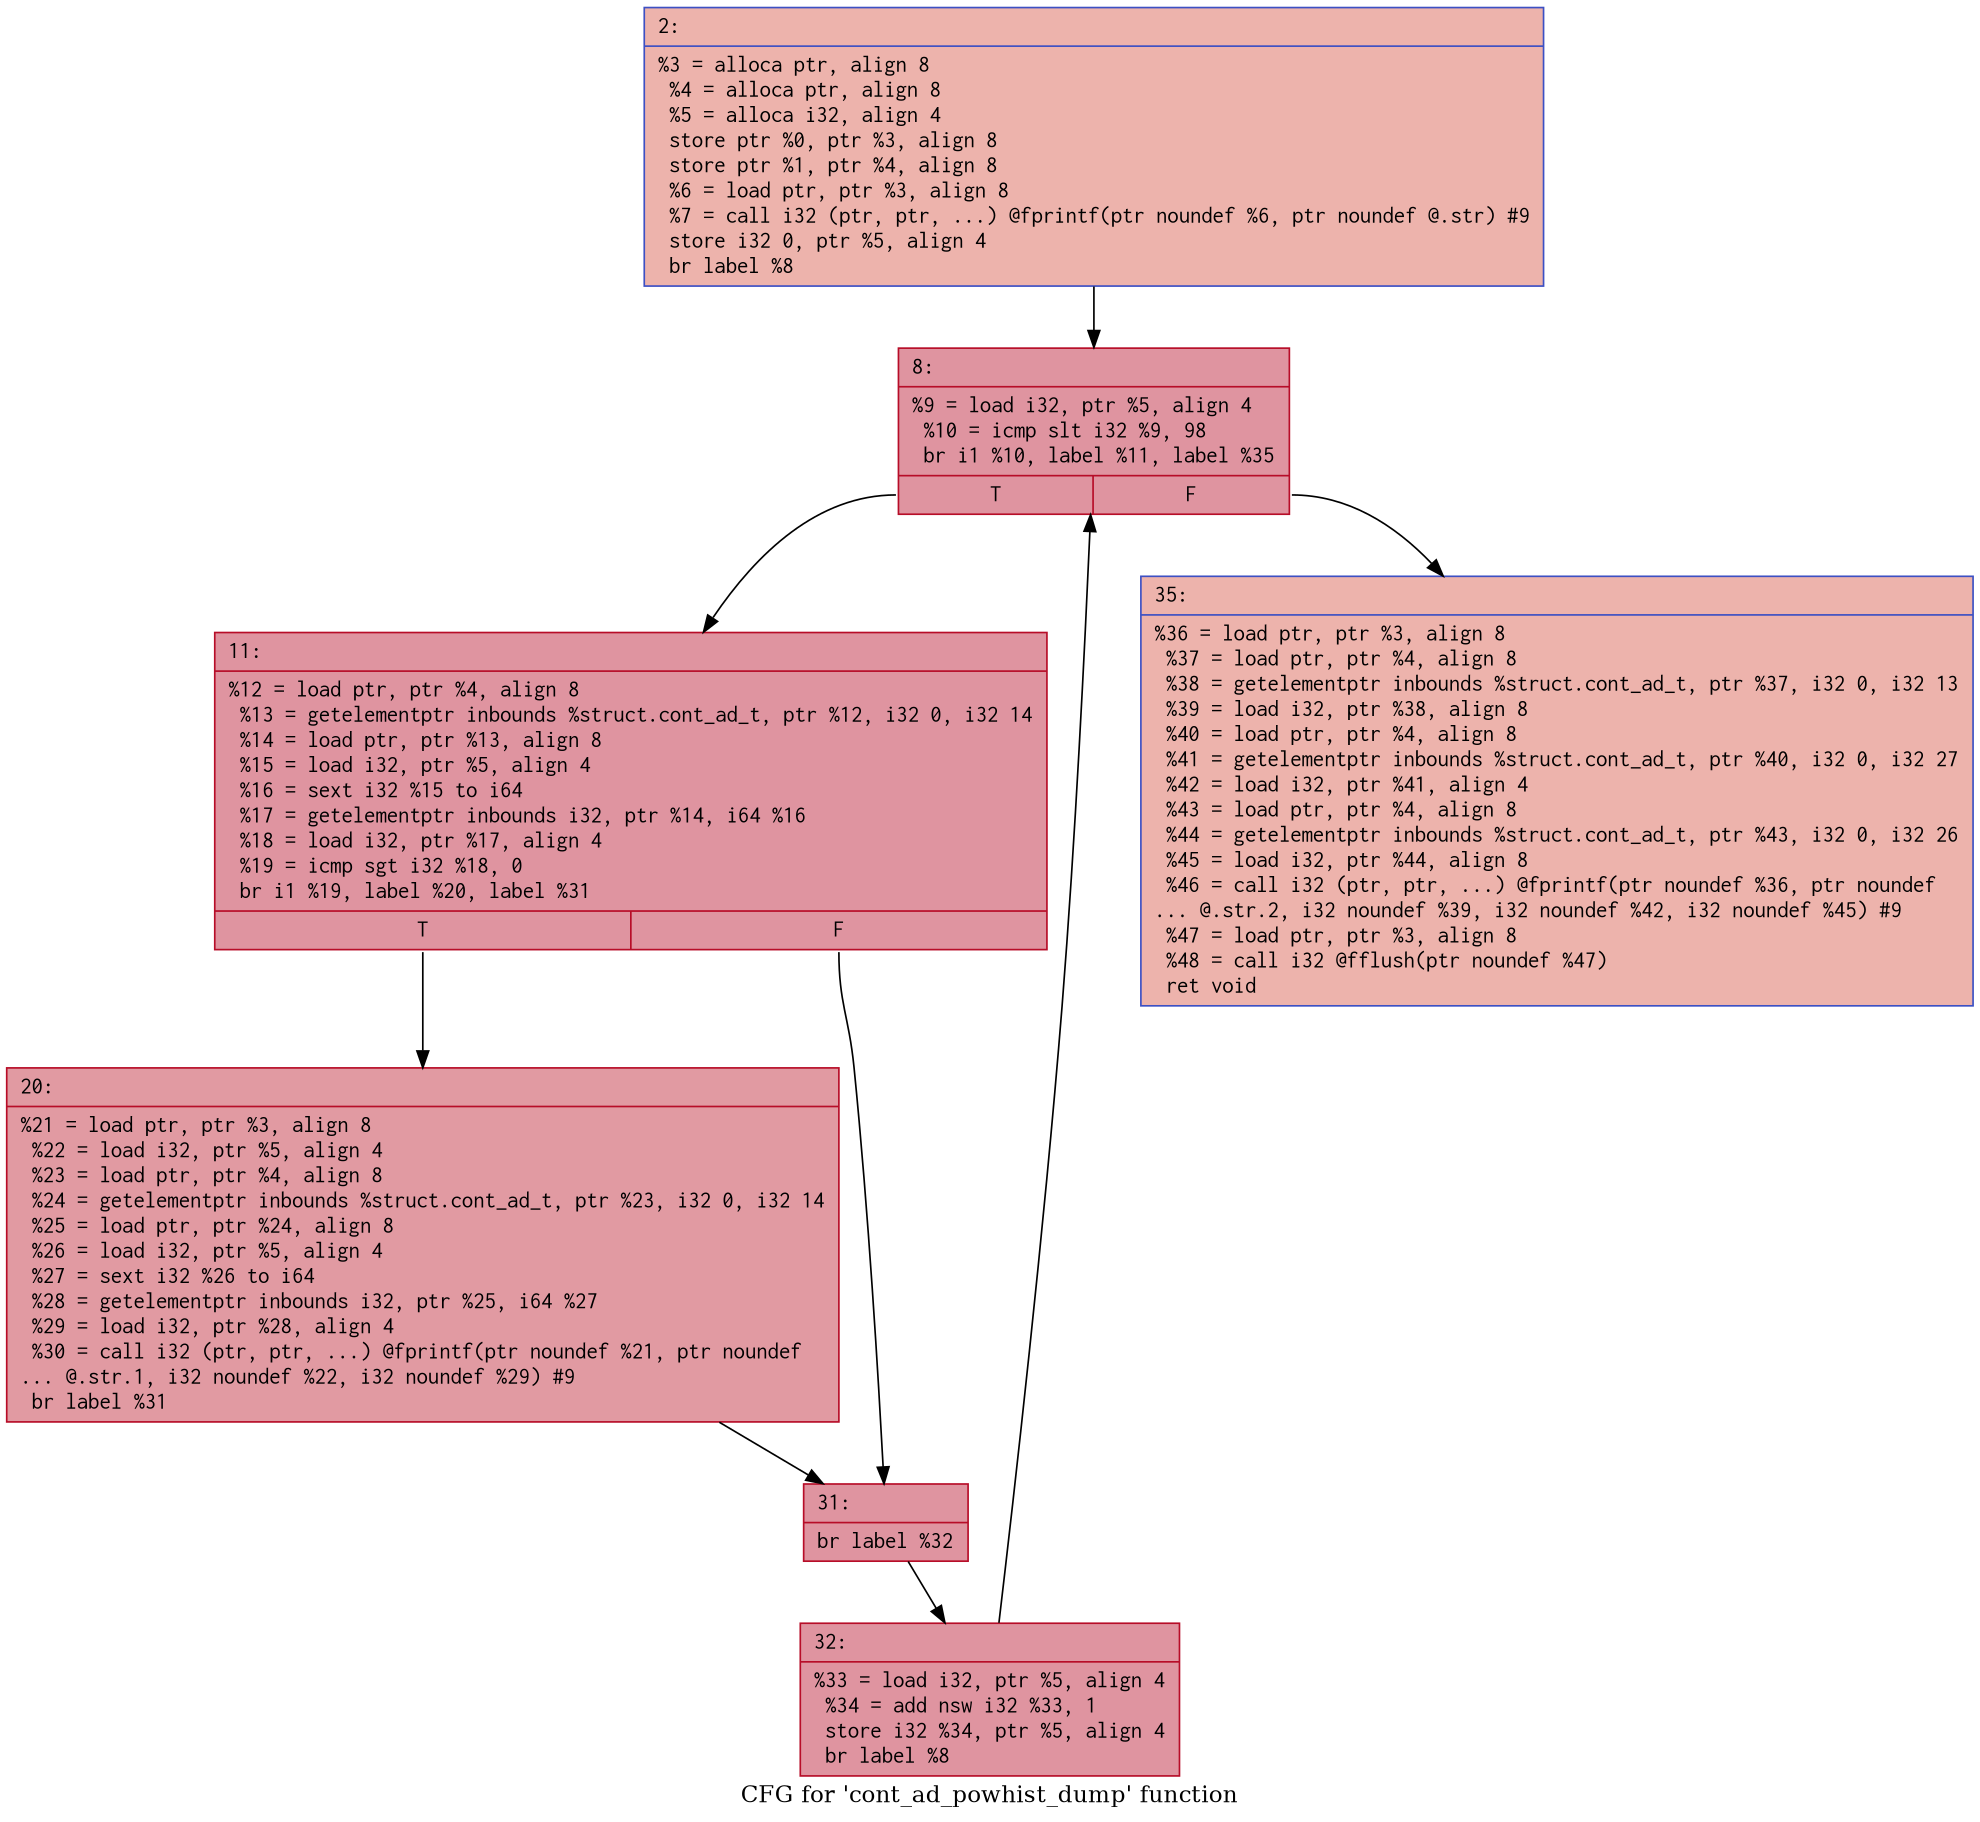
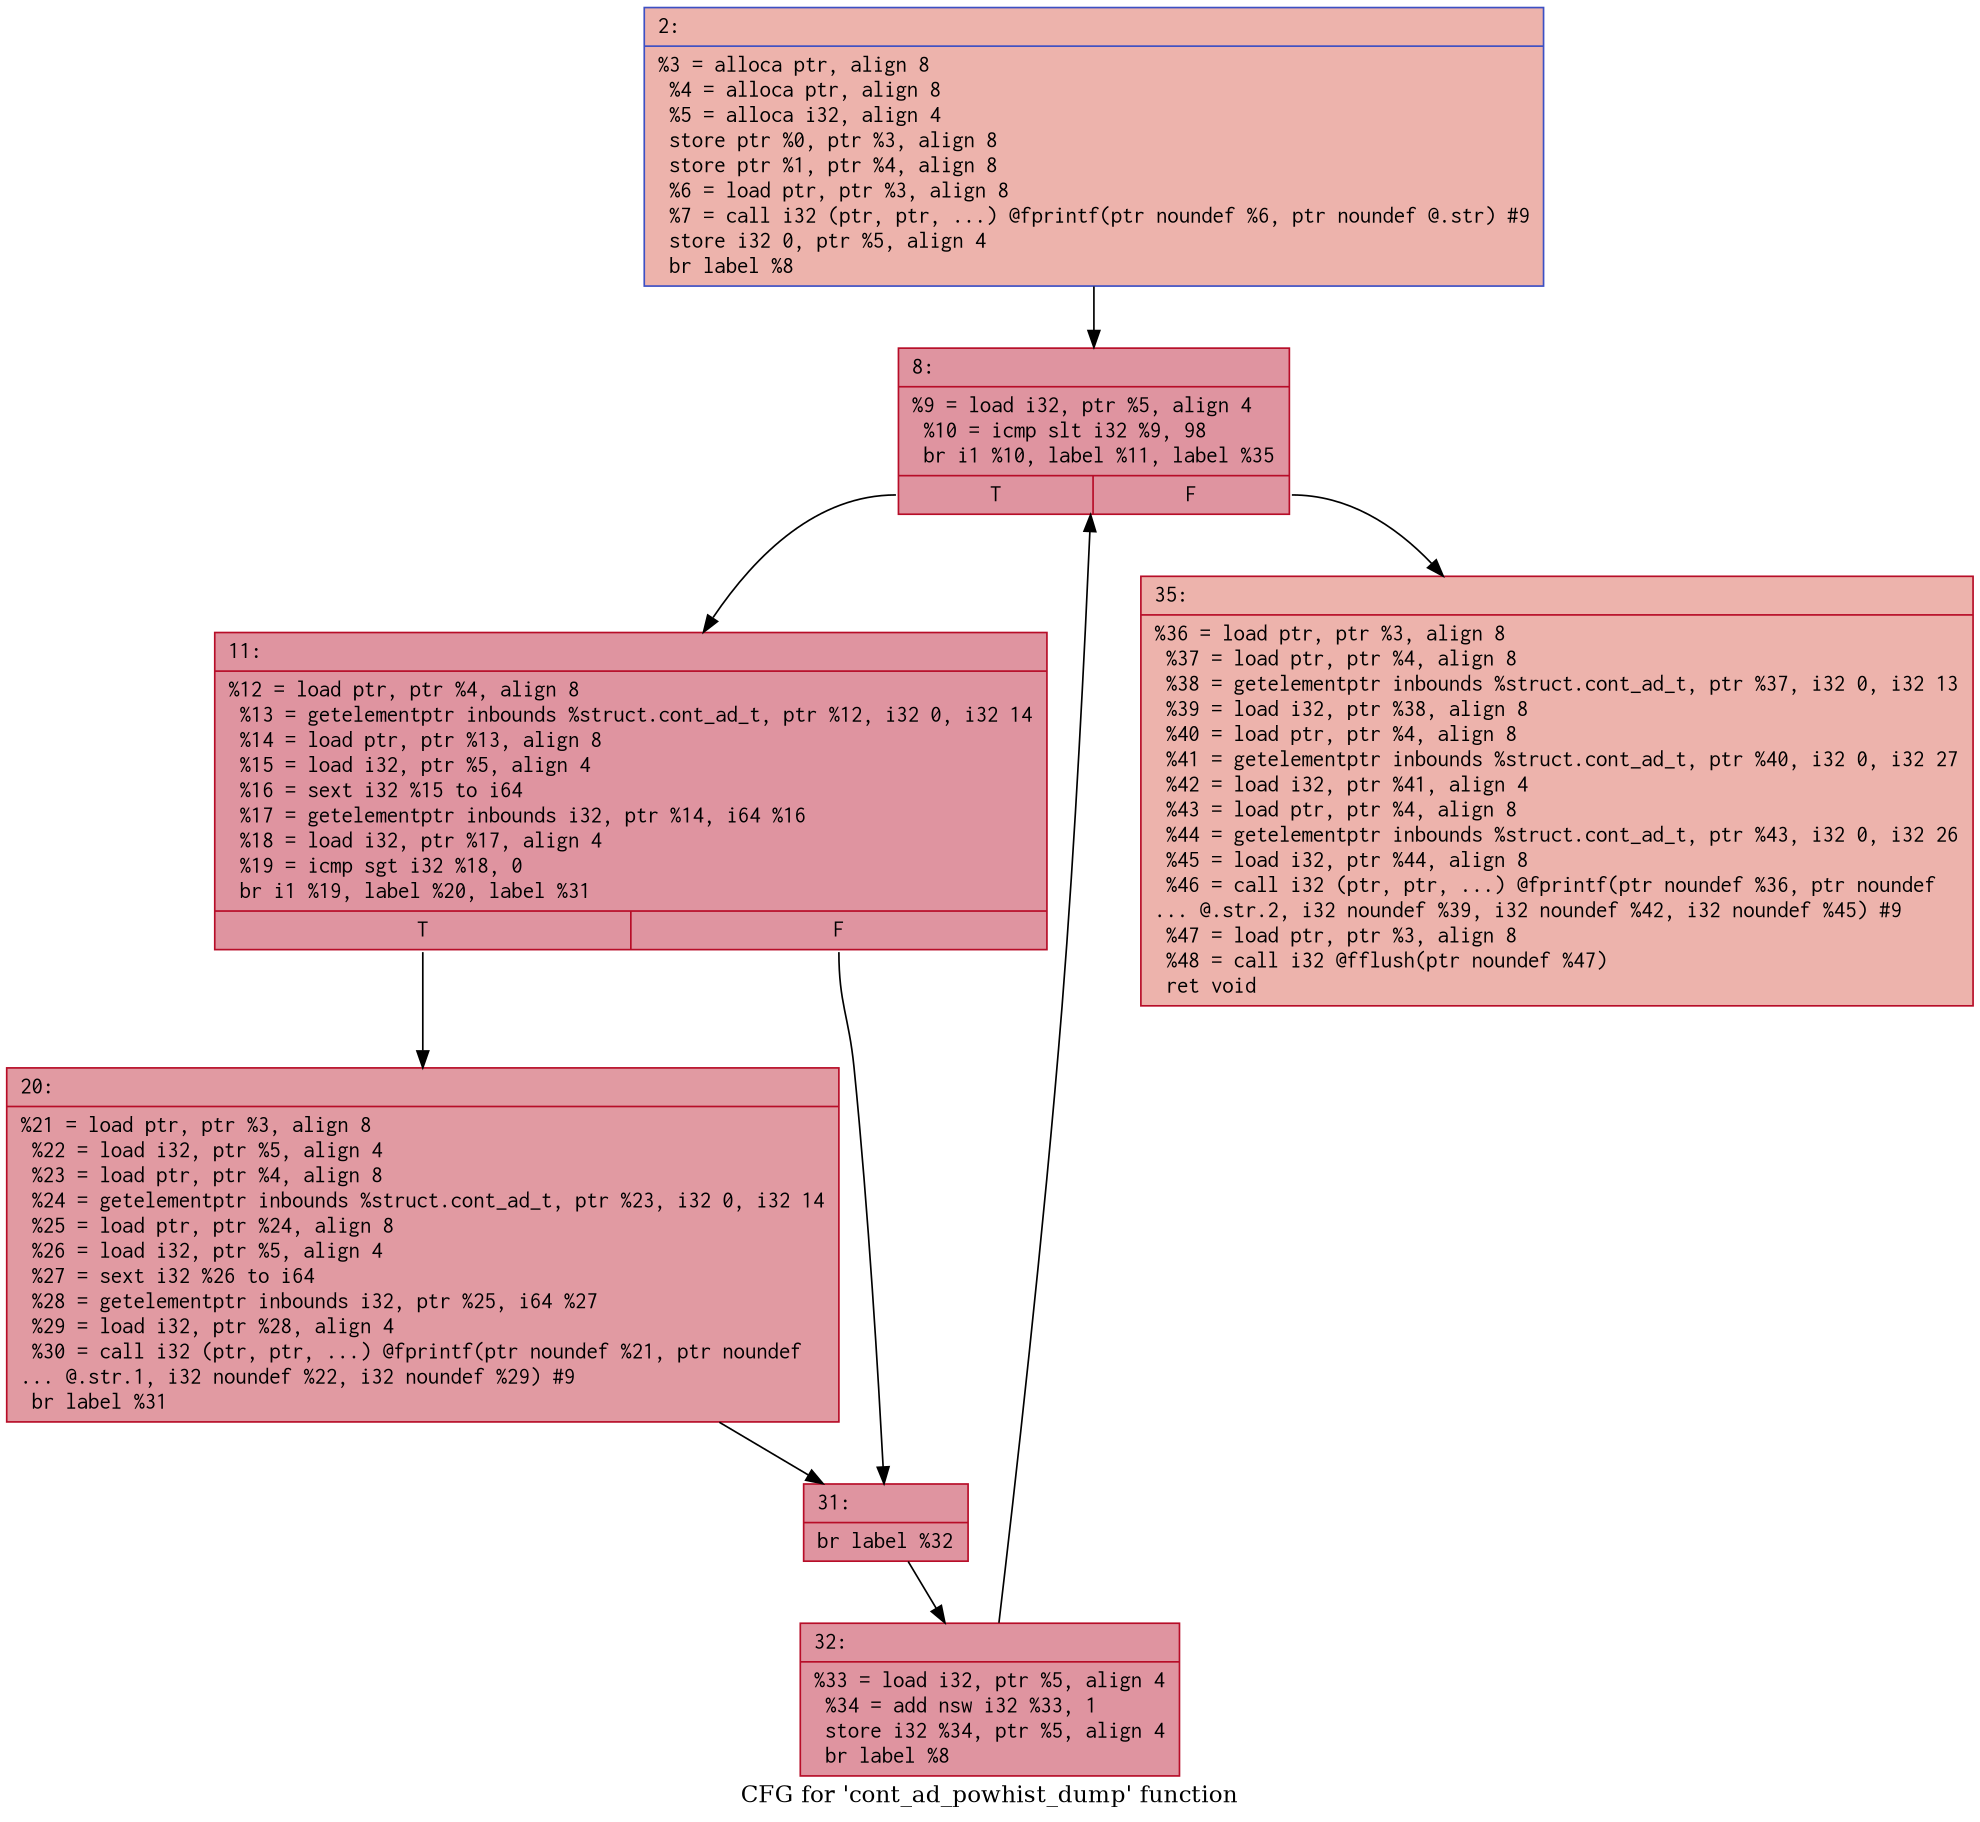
node "35:": color #3d50c3ff -> #b70d28ff
